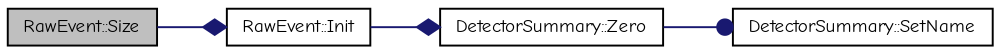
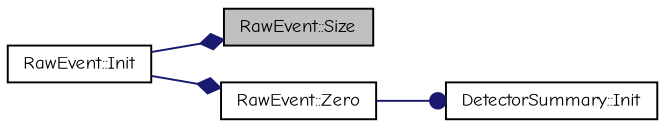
edge "RawEvent::Size" -> "RawEvent::Init": reversed
node "DetectorSummary::Zero": label "DetectorSummary::Zero" -> "RawEvent::Zero"
node "DetectorSummary::SetName": label "DetectorSummary::SetName" -> "DetectorSummary::Init"
